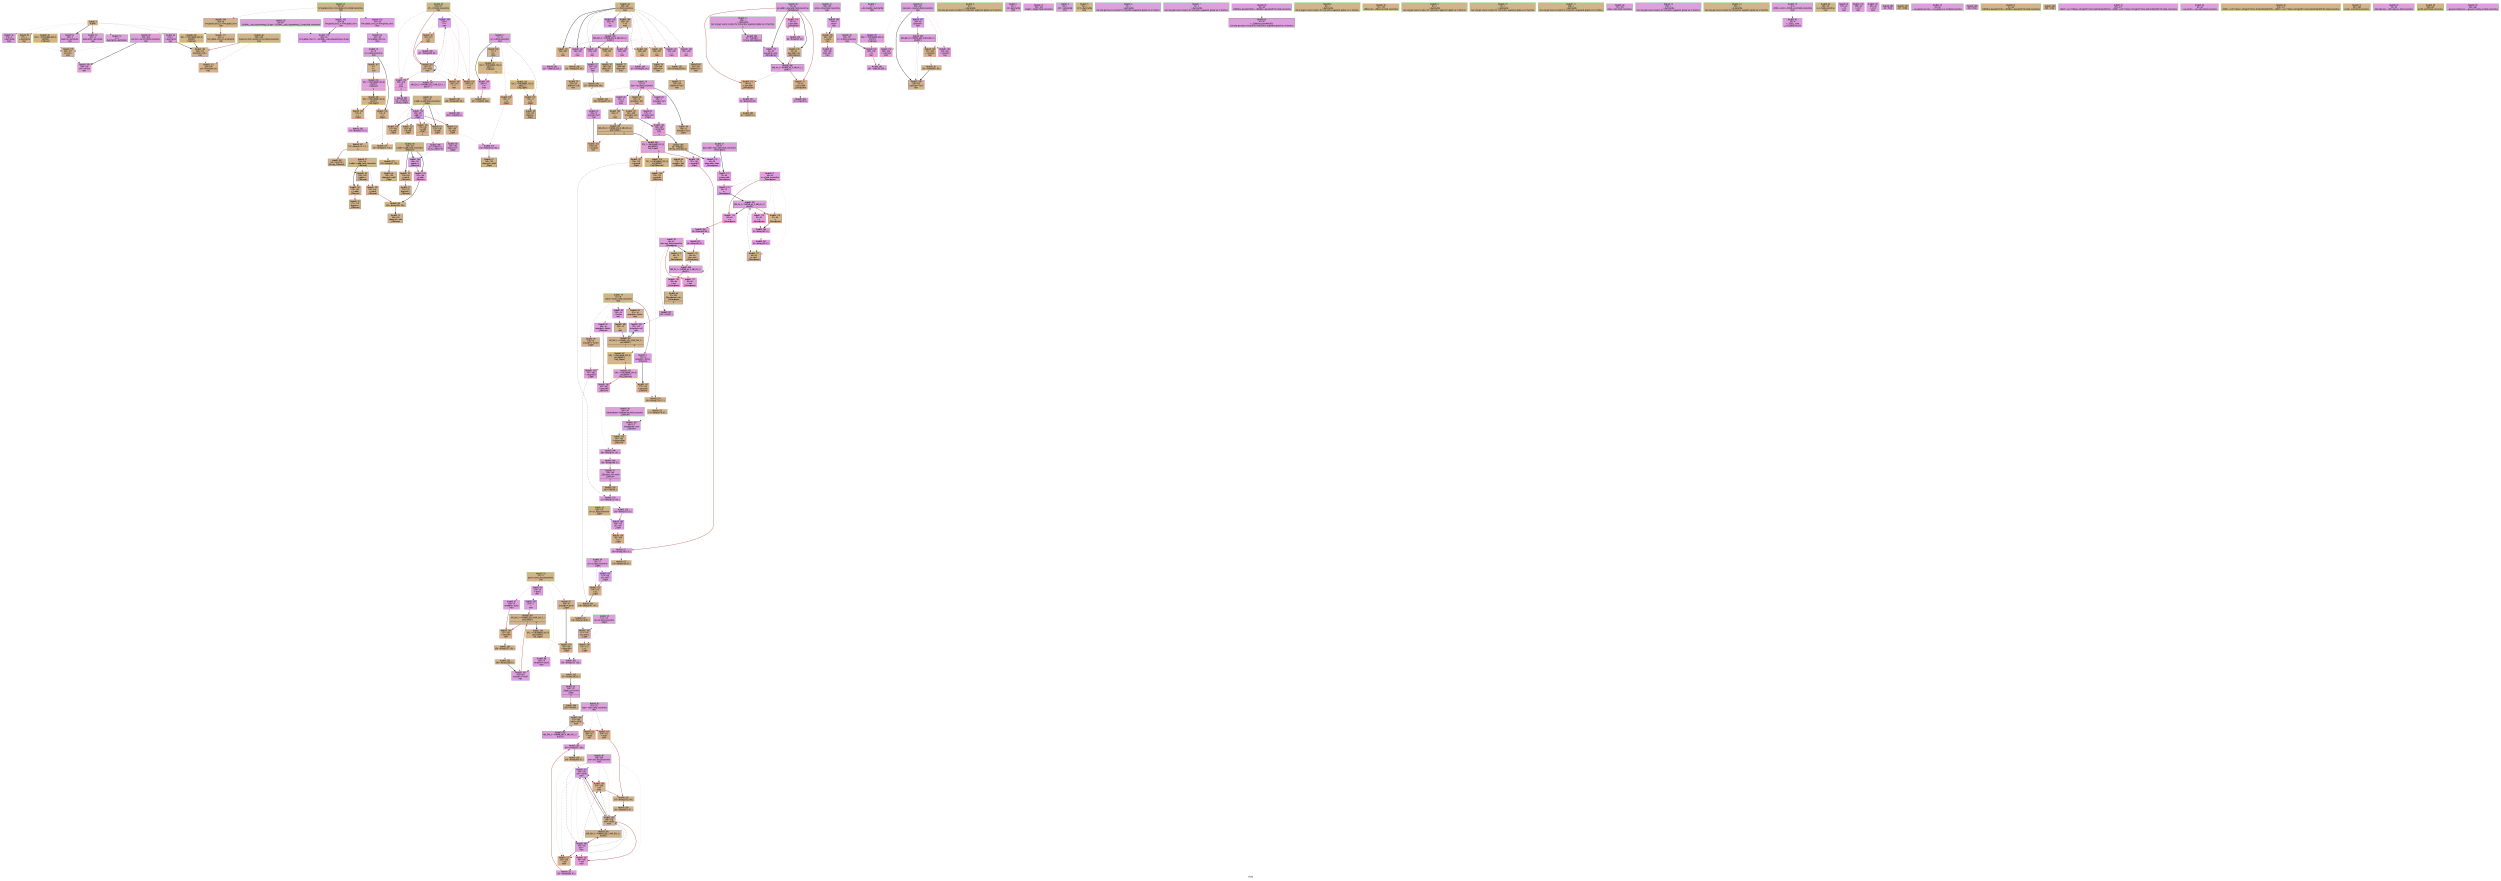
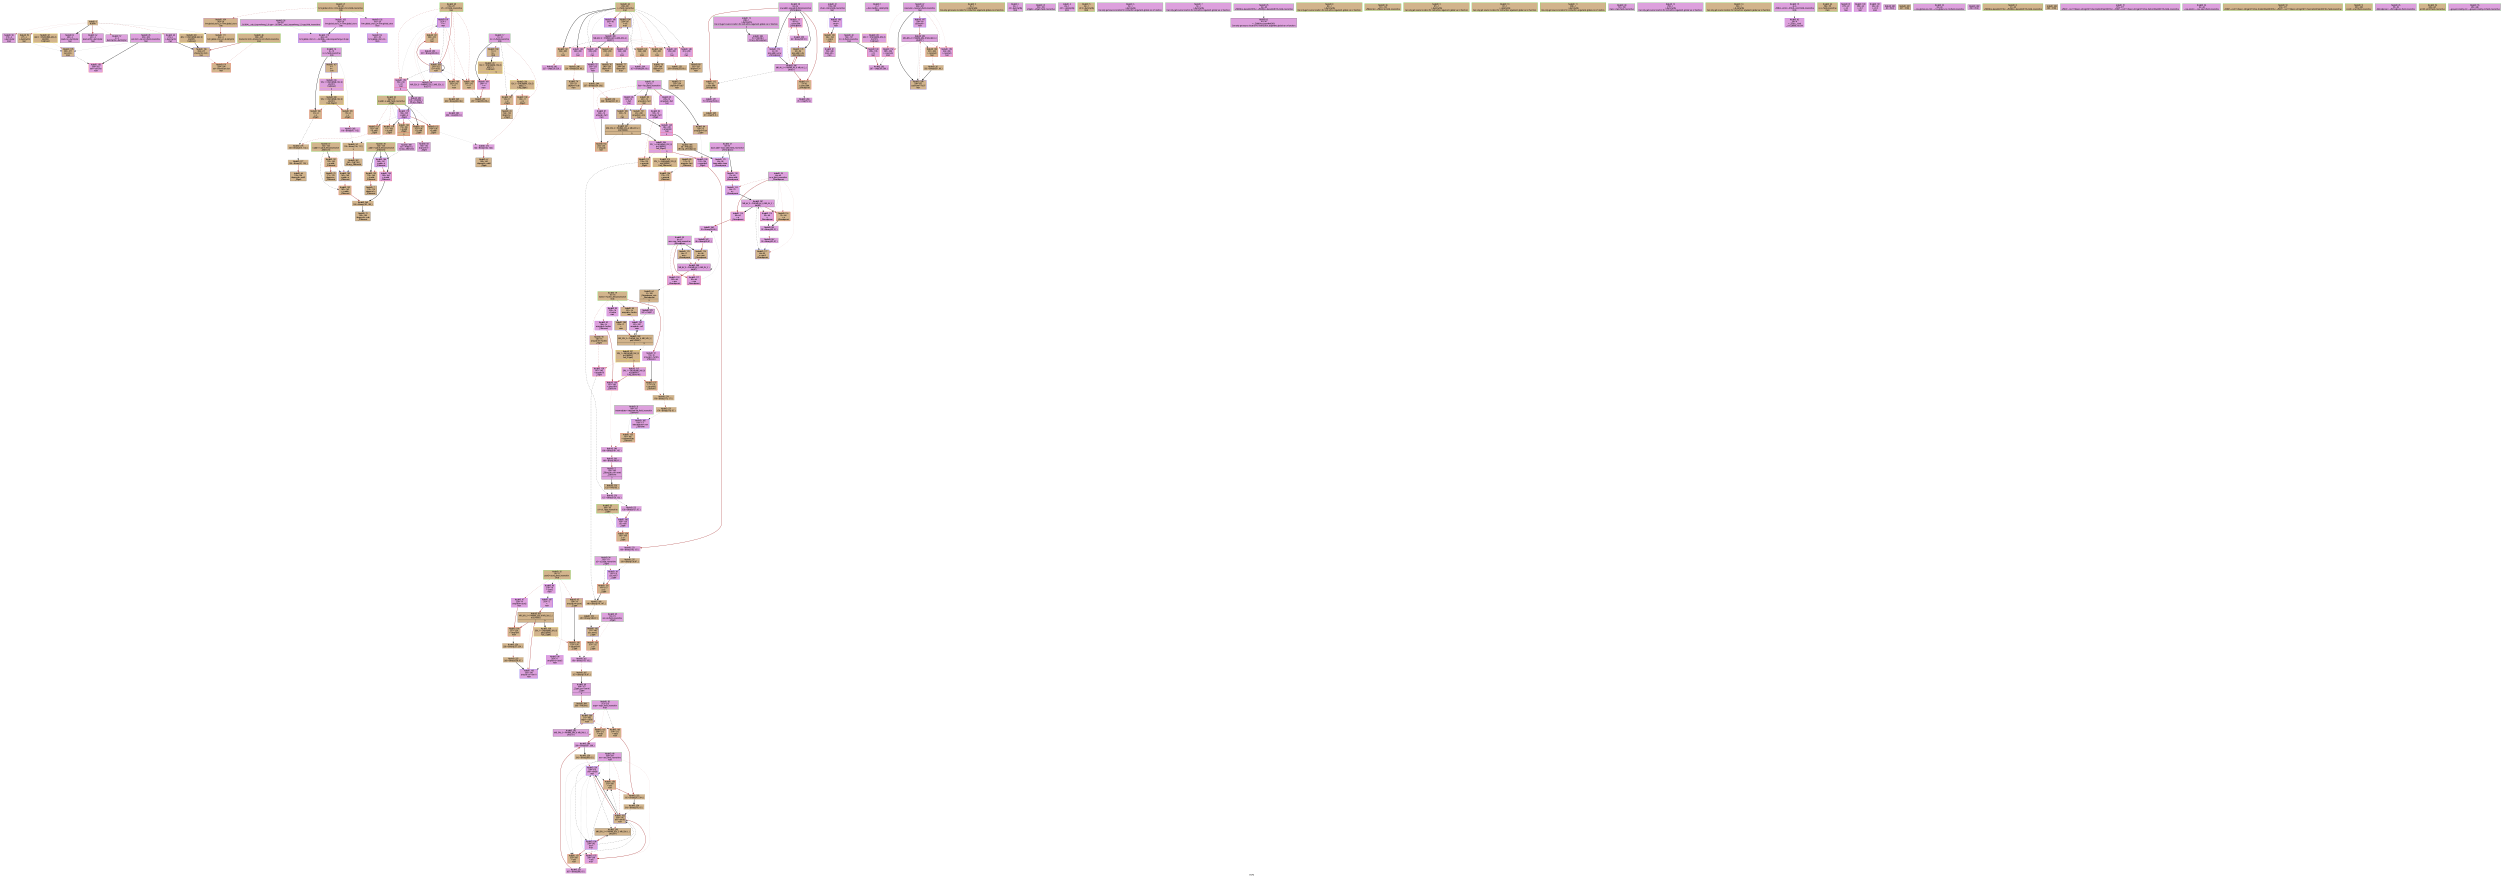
edge "NodeID: 183" -> "NodeID: 131": reversed
edge "NodeID: 30" -> "NodeID: 379": now "NodeID: 30" -> "NodeID: 118"
